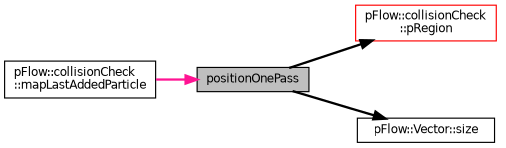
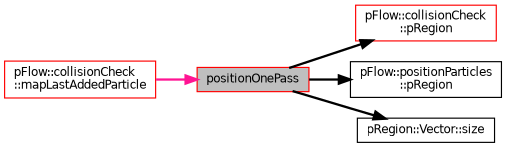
node "pFlow::collisionCheck ::mapLastAddedParticle": color black -> red
node "positionOnePass": color black -> red
node "pFlow::positionParticles ::pRegion": added
node "pFlow::Vector::size": label "pFlow::Vector::size" -> "pRegion::Vector::size"
